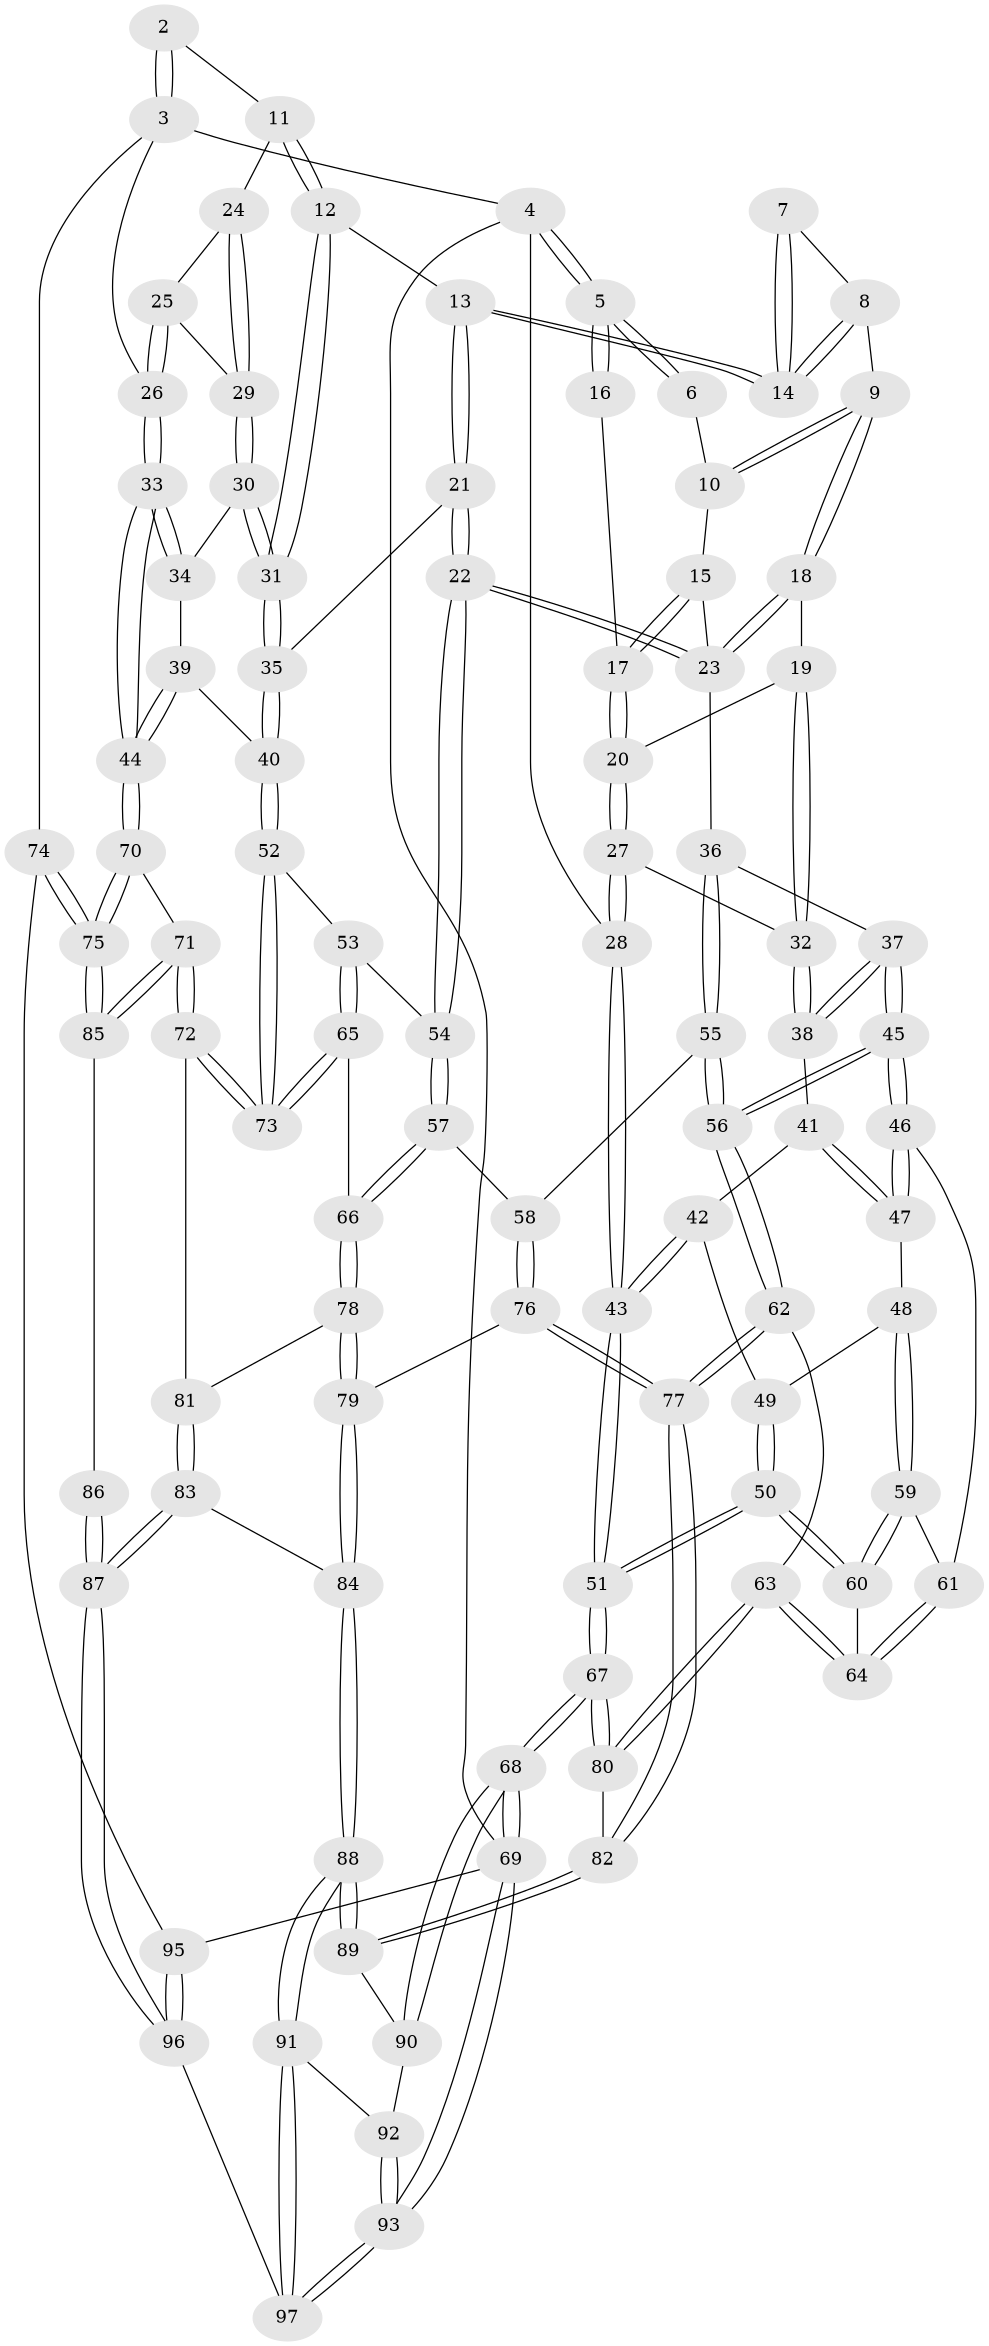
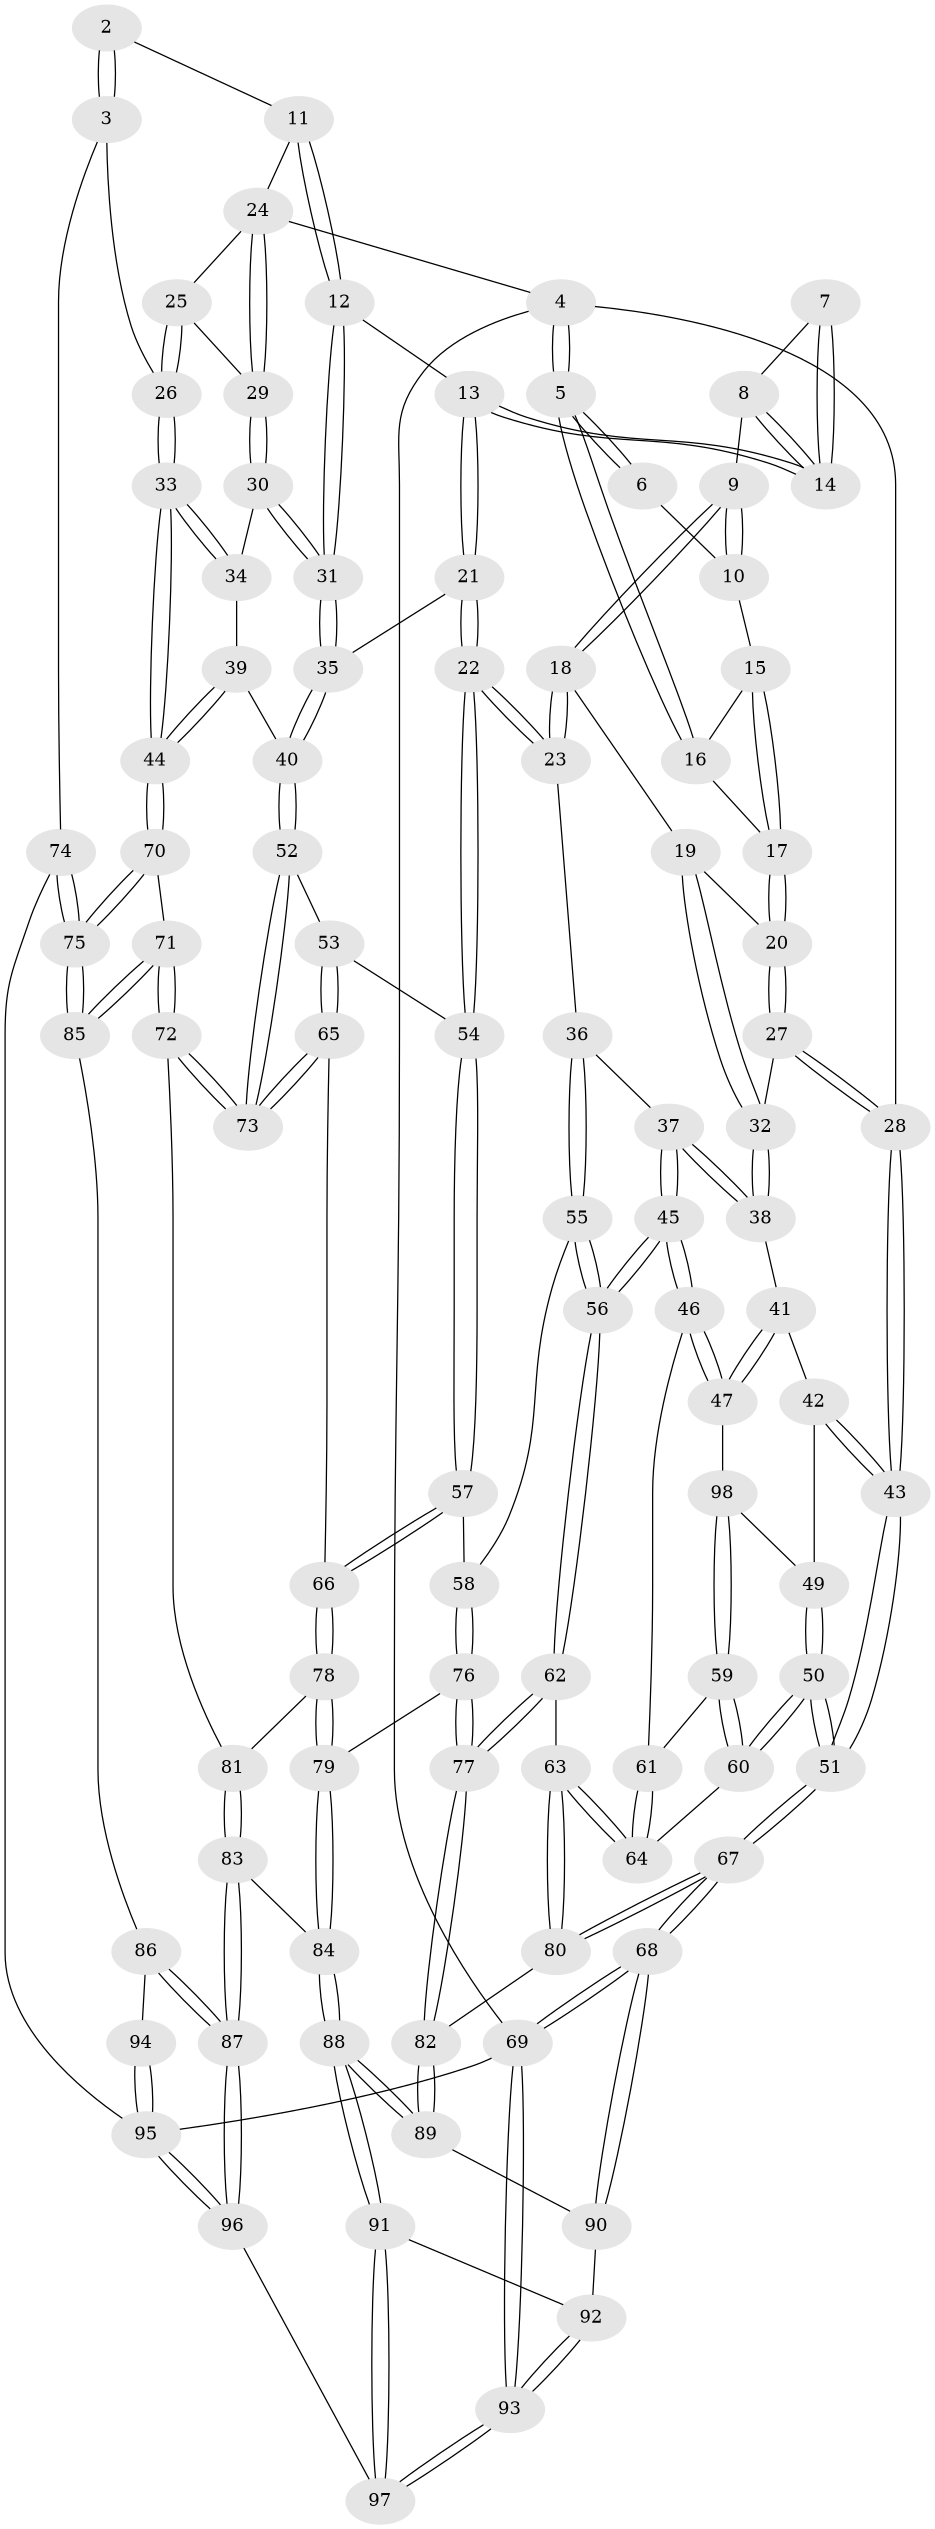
edge "3" -- "4": now "24" -- "4"
edge "15" -- "23": now "15" -- "16"
node "48": label "48" -> "98"
node "94": added
